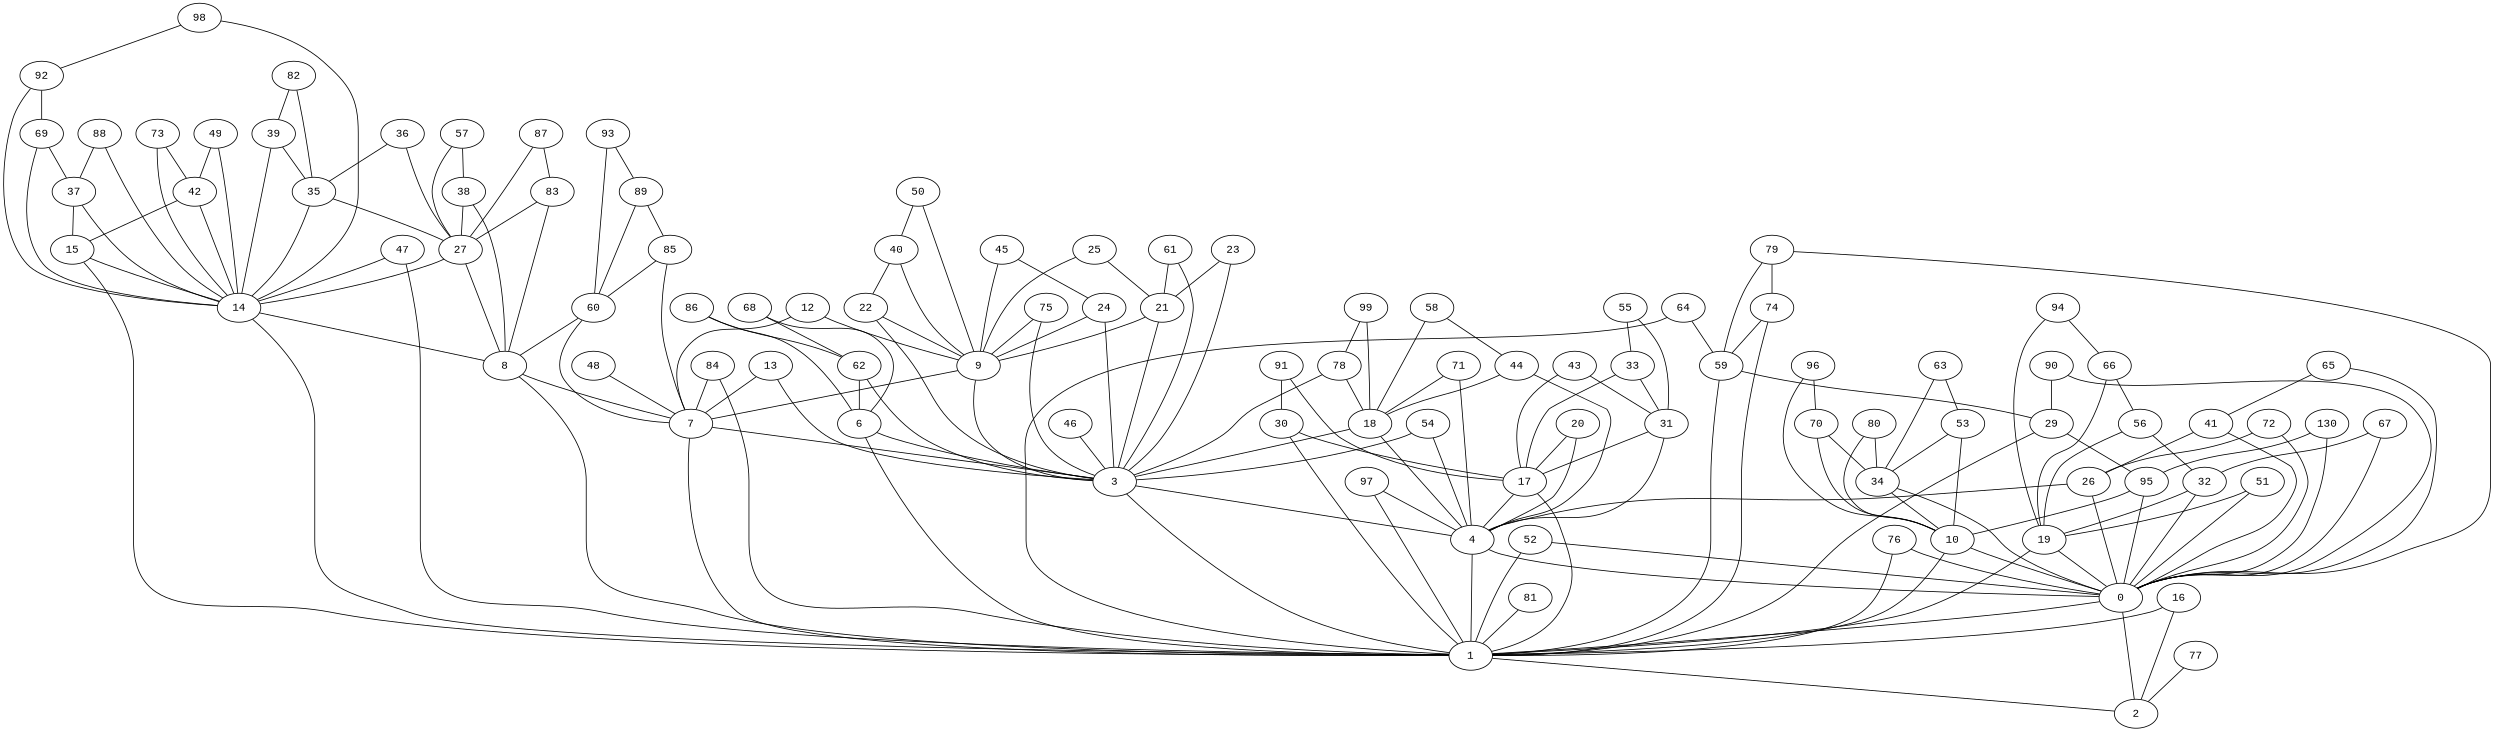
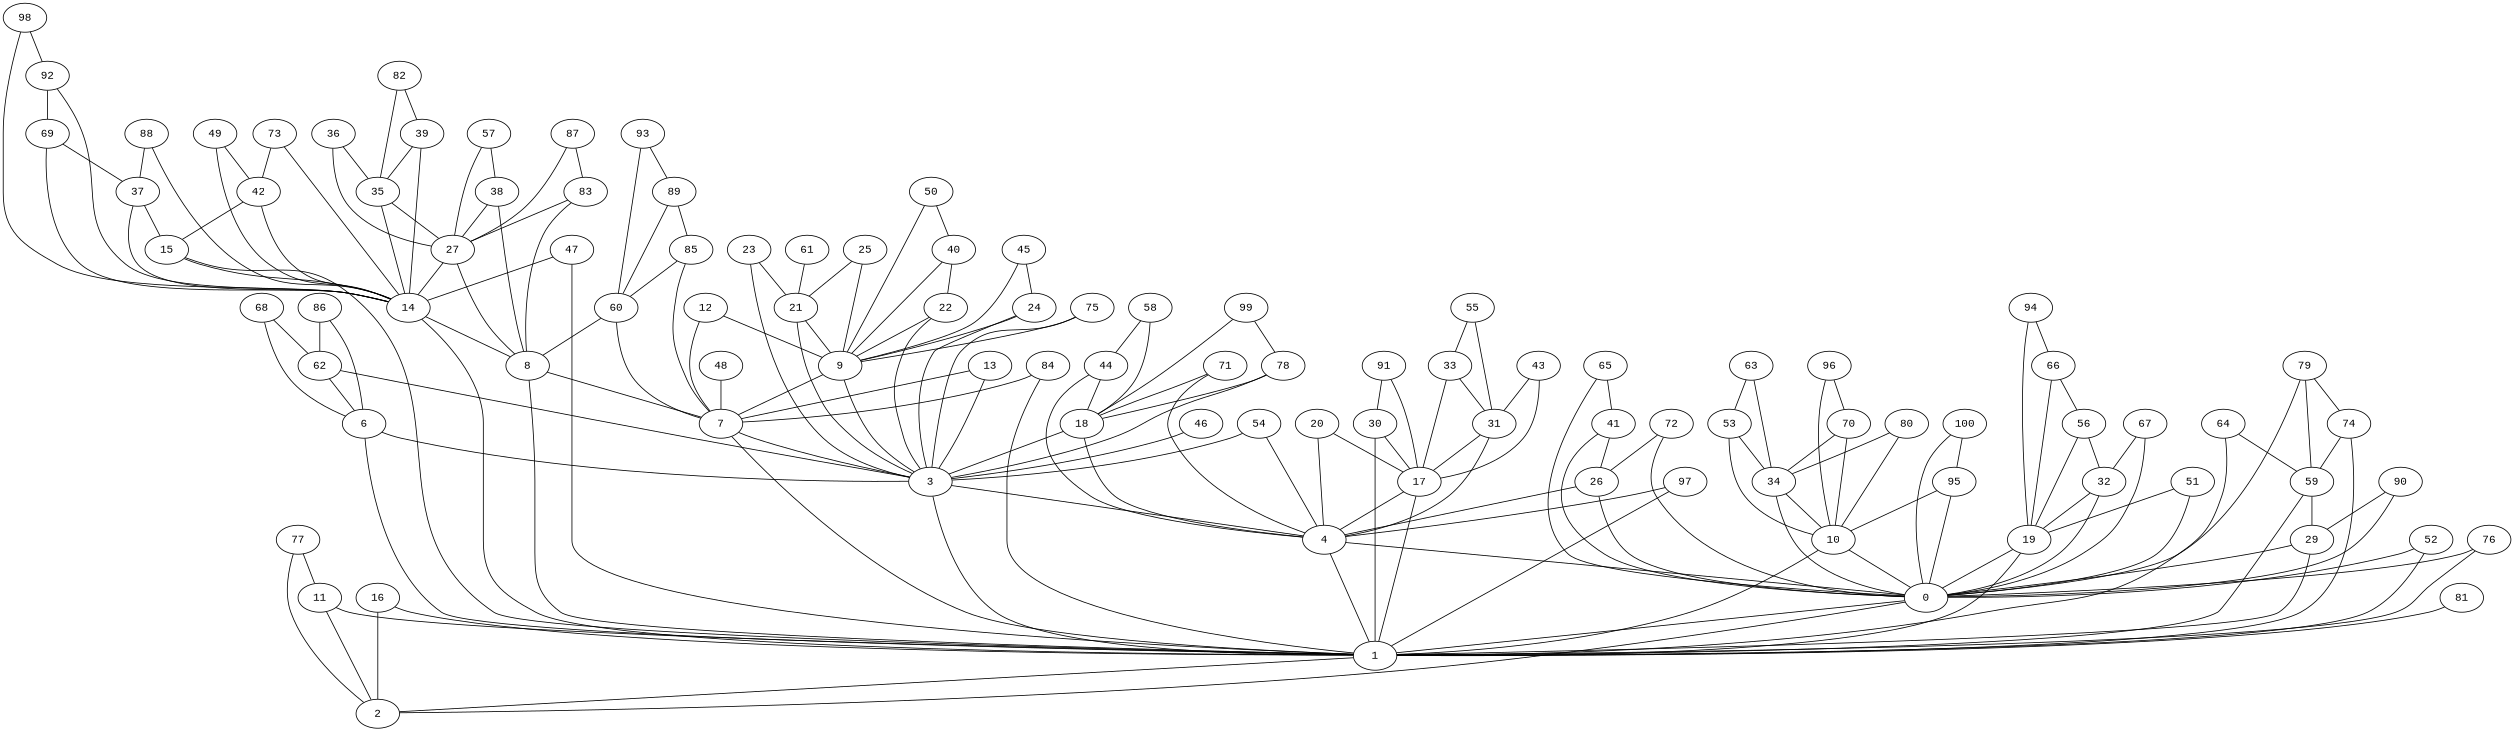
edge "61" -- "3": removed
node "130": label "130" -> "100"
edge "29" -- "95": now "29" -- "0"
node "11": added
